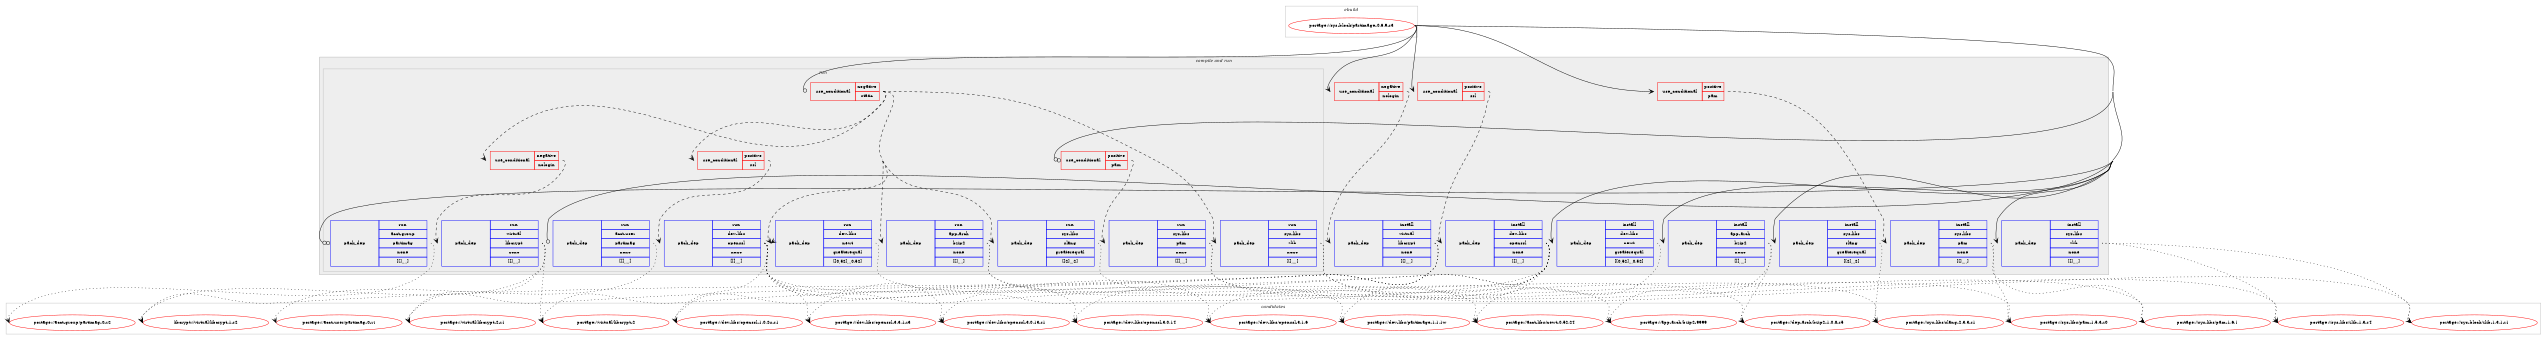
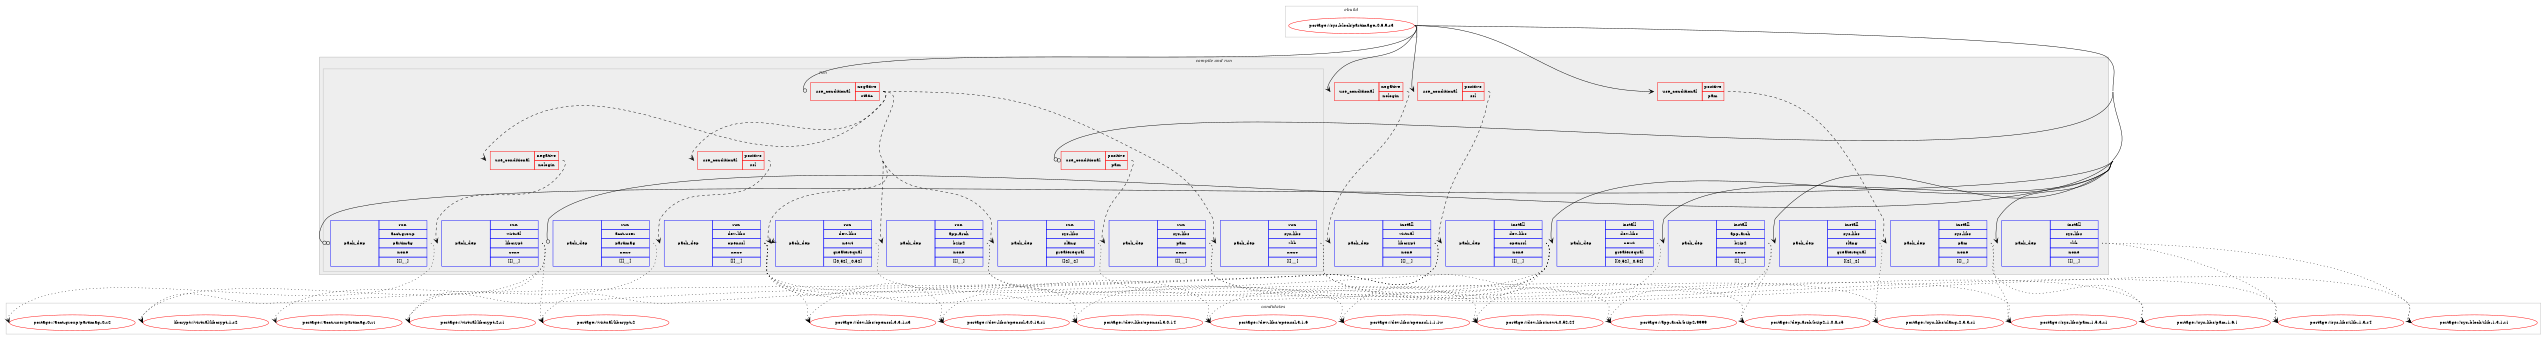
node "portage://dev-libs/openssl-1.0.2u-r1": removed
node "portage://dev-libs/partimage-1.1.1w": label "portage://dev-libs/partimage-1.1.1w" -> "portage://dev-libs/openssl-1.1.1w"
node "portage://acct-libs/newt-0.52.24": label "portage://acct-libs/newt-0.52.24" -> "portage://dev-libs/newt-0.52.24"
node "portage://sys-libs/pam-1.5.3-r0": label "portage://sys-libs/pam-1.5.3-r0" -> "portage://sys-libs/pam-1.5.3-r1"
